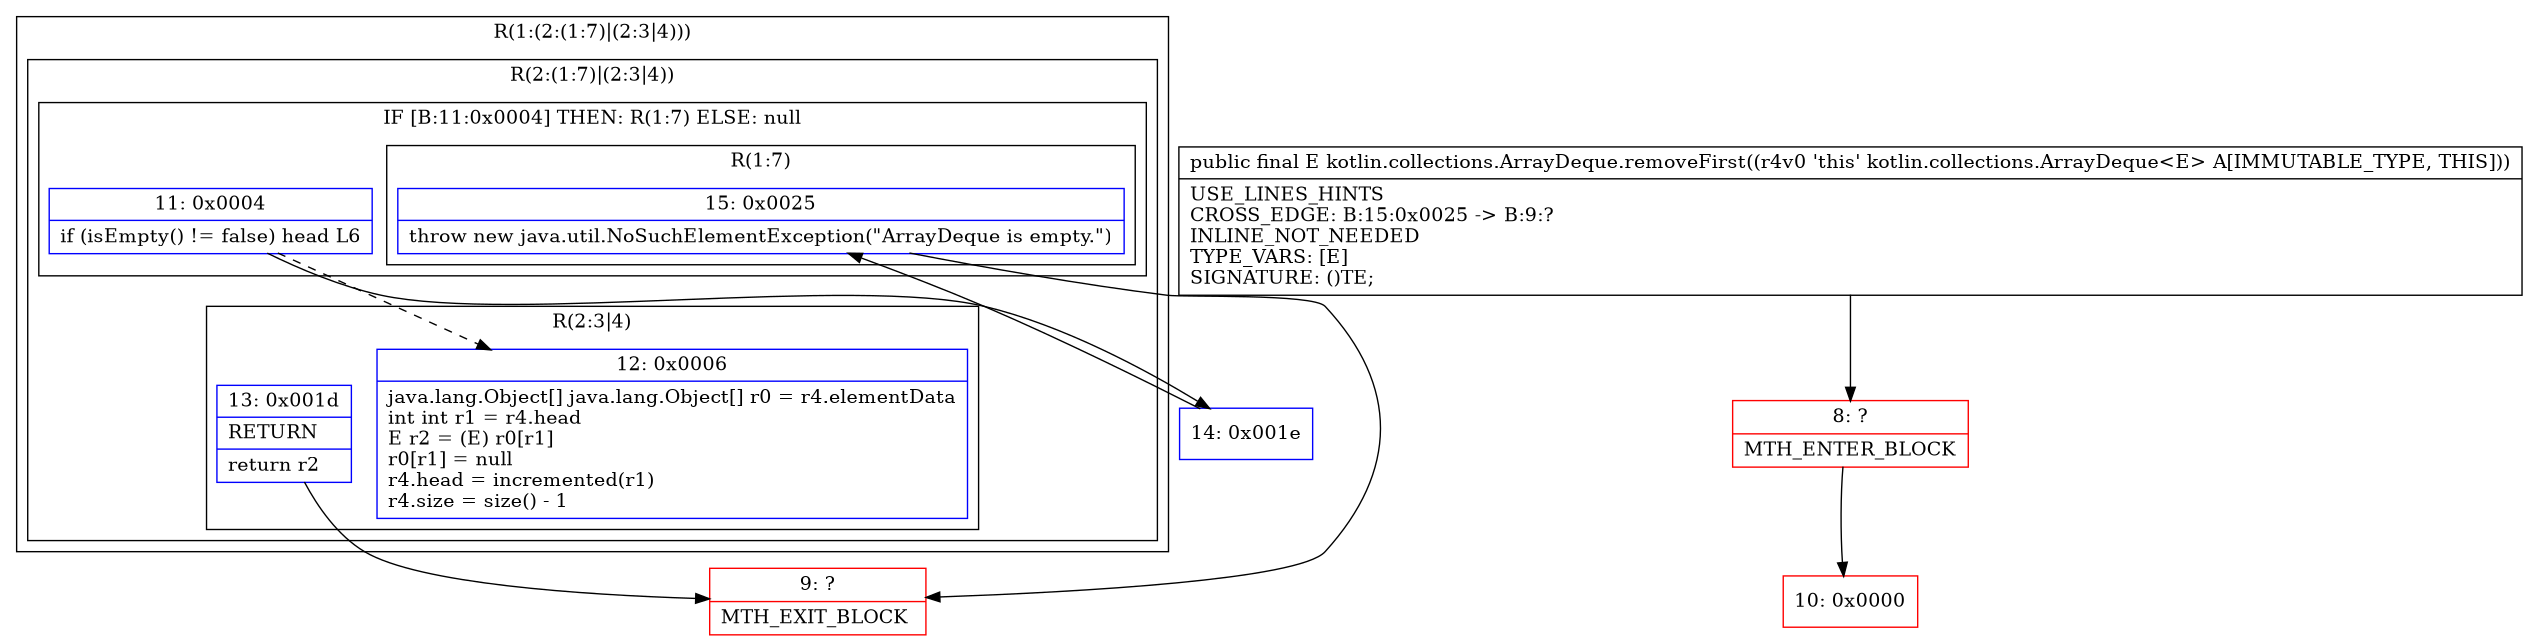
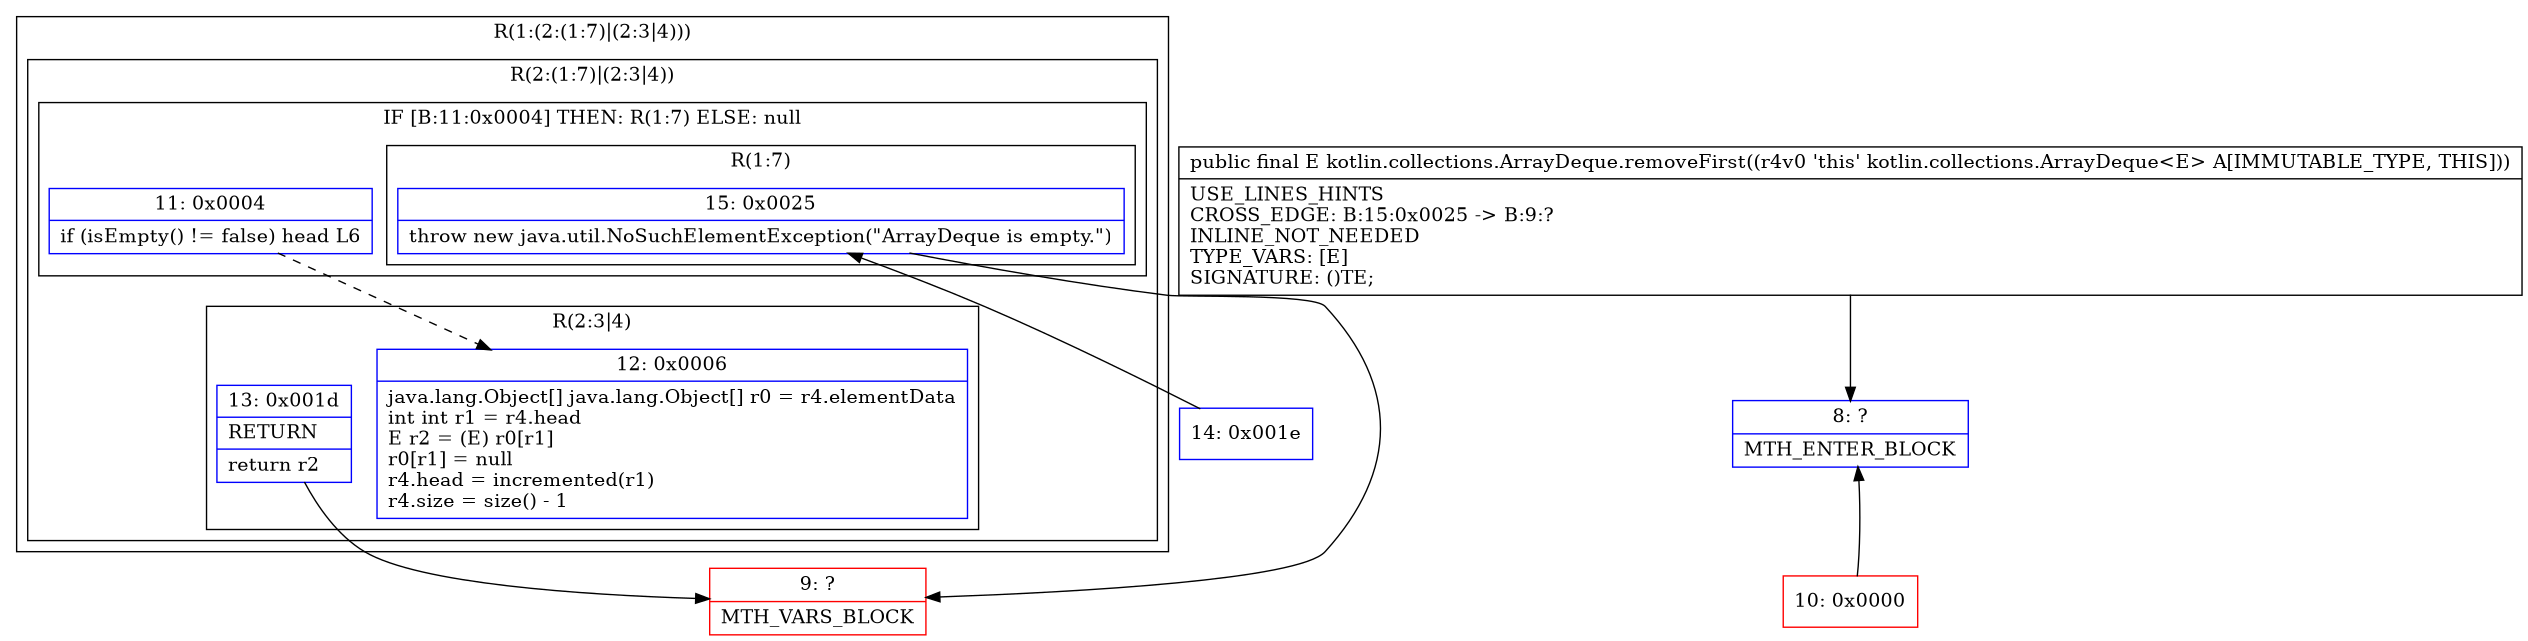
edge "11: 0x0004" -> "14: 0x001e": removed
node "8: ?": color red -> blue
edge "8: ?" -> "10: 0x0000": reversed
node "9: ?": text "MTH_EXIT_BLOCK" -> "MTH_VARS_BLOCK"
